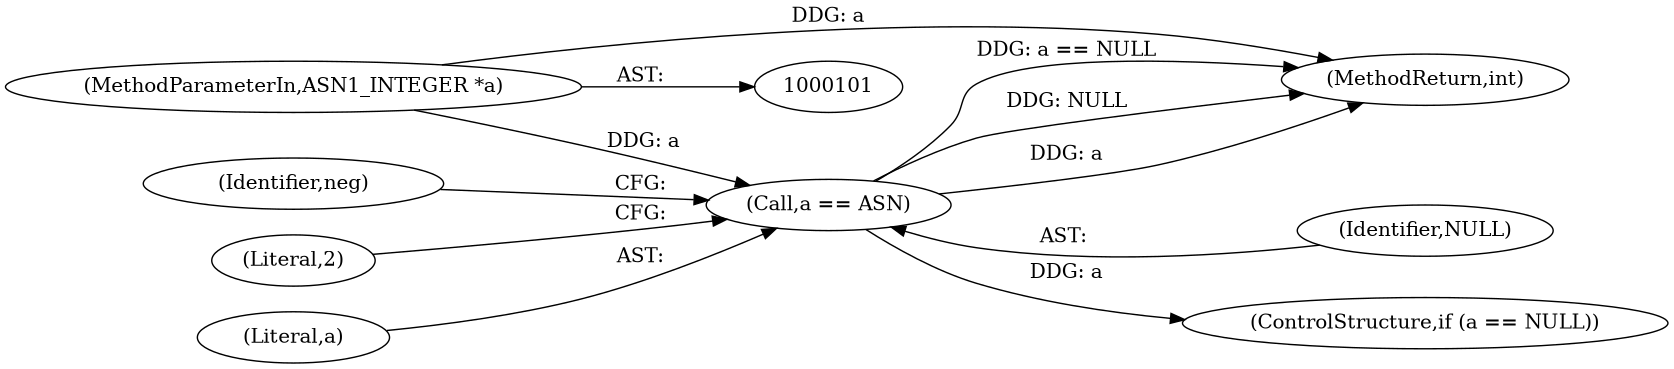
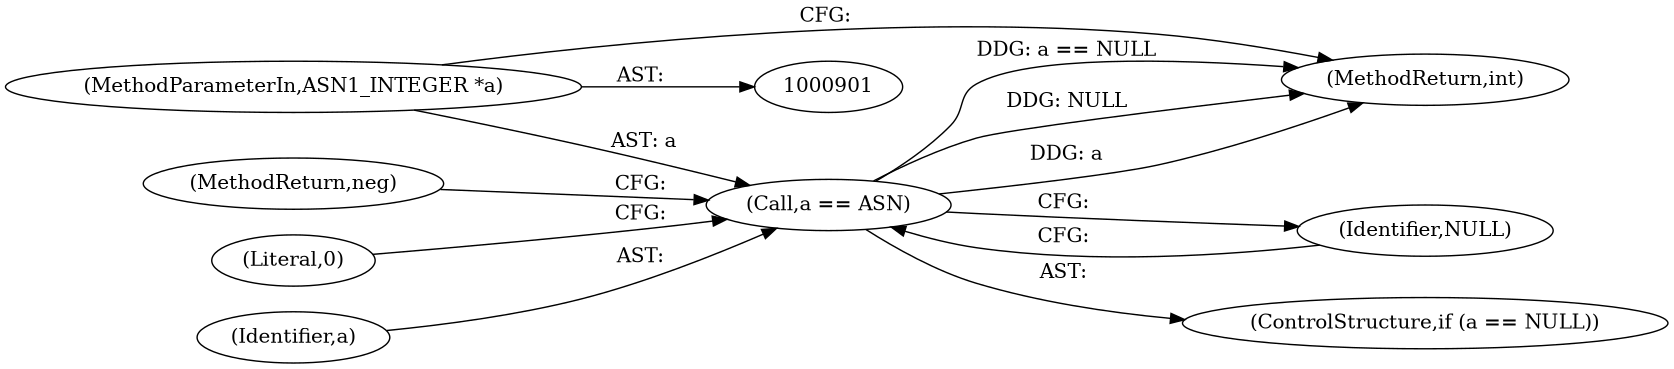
edge "(MethodParameterIn,ASN1_INTEGER *a)" -> "(MethodReturn,int)": label "DDG: a" -> "CFG: "
node "1000101": label "1000101" -> "1000901"
edge "(MethodParameterIn,ASN1_INTEGER *a)" -> "(Call,a == ASN)": label "DDG: a" -> "AST: a"
node "(Identifier,neg)": label "(Identifier,neg)" -> "(MethodReturn,neg)"
edge "(Call,a == ASN)" -> "(Identifier,NULL)": added, label "CFG:"
edge "(Identifier,NULL)" -> "(Call,a == ASN)": label "AST: " -> "CFG: "
node "(Literal,2)": label "(Literal,2)" -> "(Literal,0)"
edge "(Call,a == ASN)" -> "(ControlStructure,if (a == NULL))": label "DDG: a" -> "AST: "
node "(Literal,a)": label "(Literal,a)" -> "(Identifier,a)"
